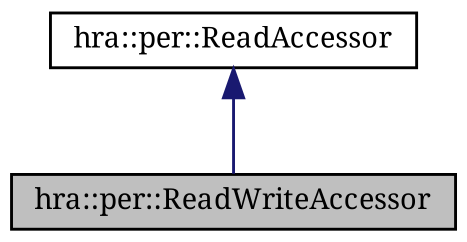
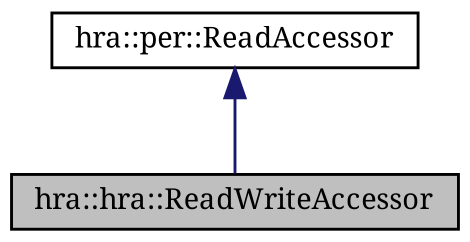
node "hra::per::ReadWriteAccessor": label "hra::per::ReadWriteAccessor" -> "hra::hra::ReadWriteAccessor"
